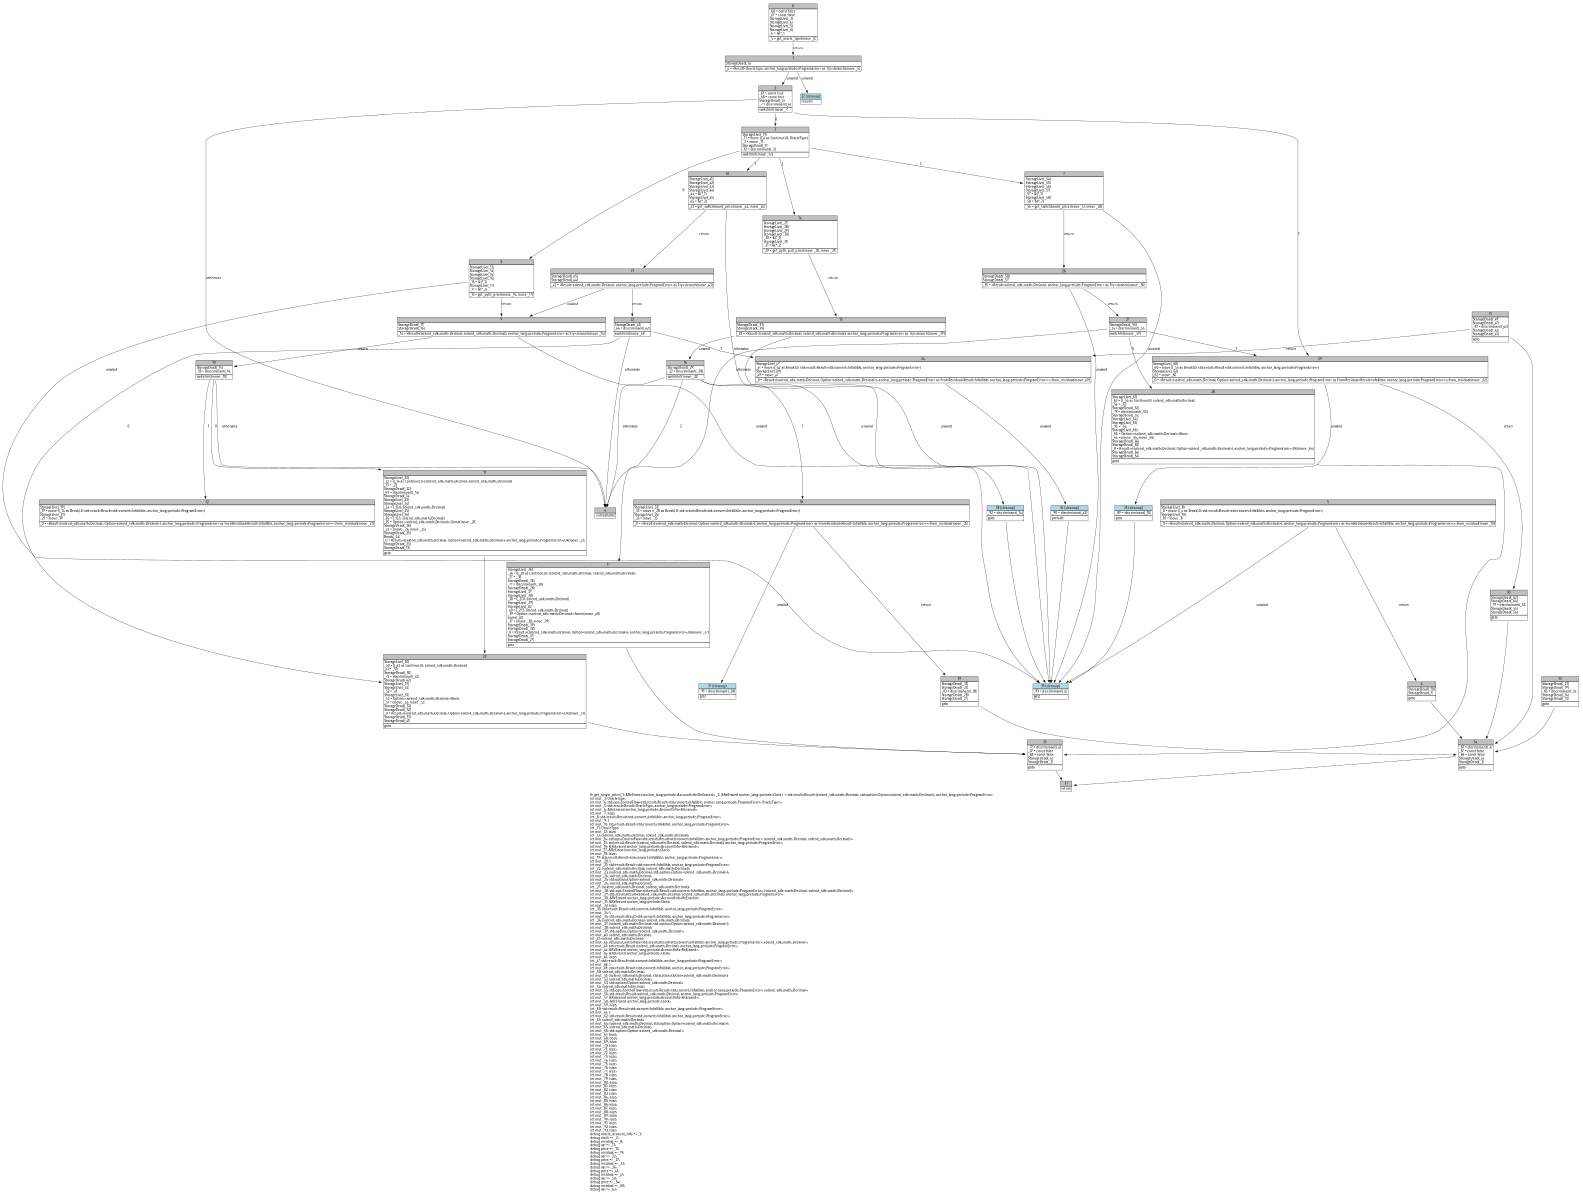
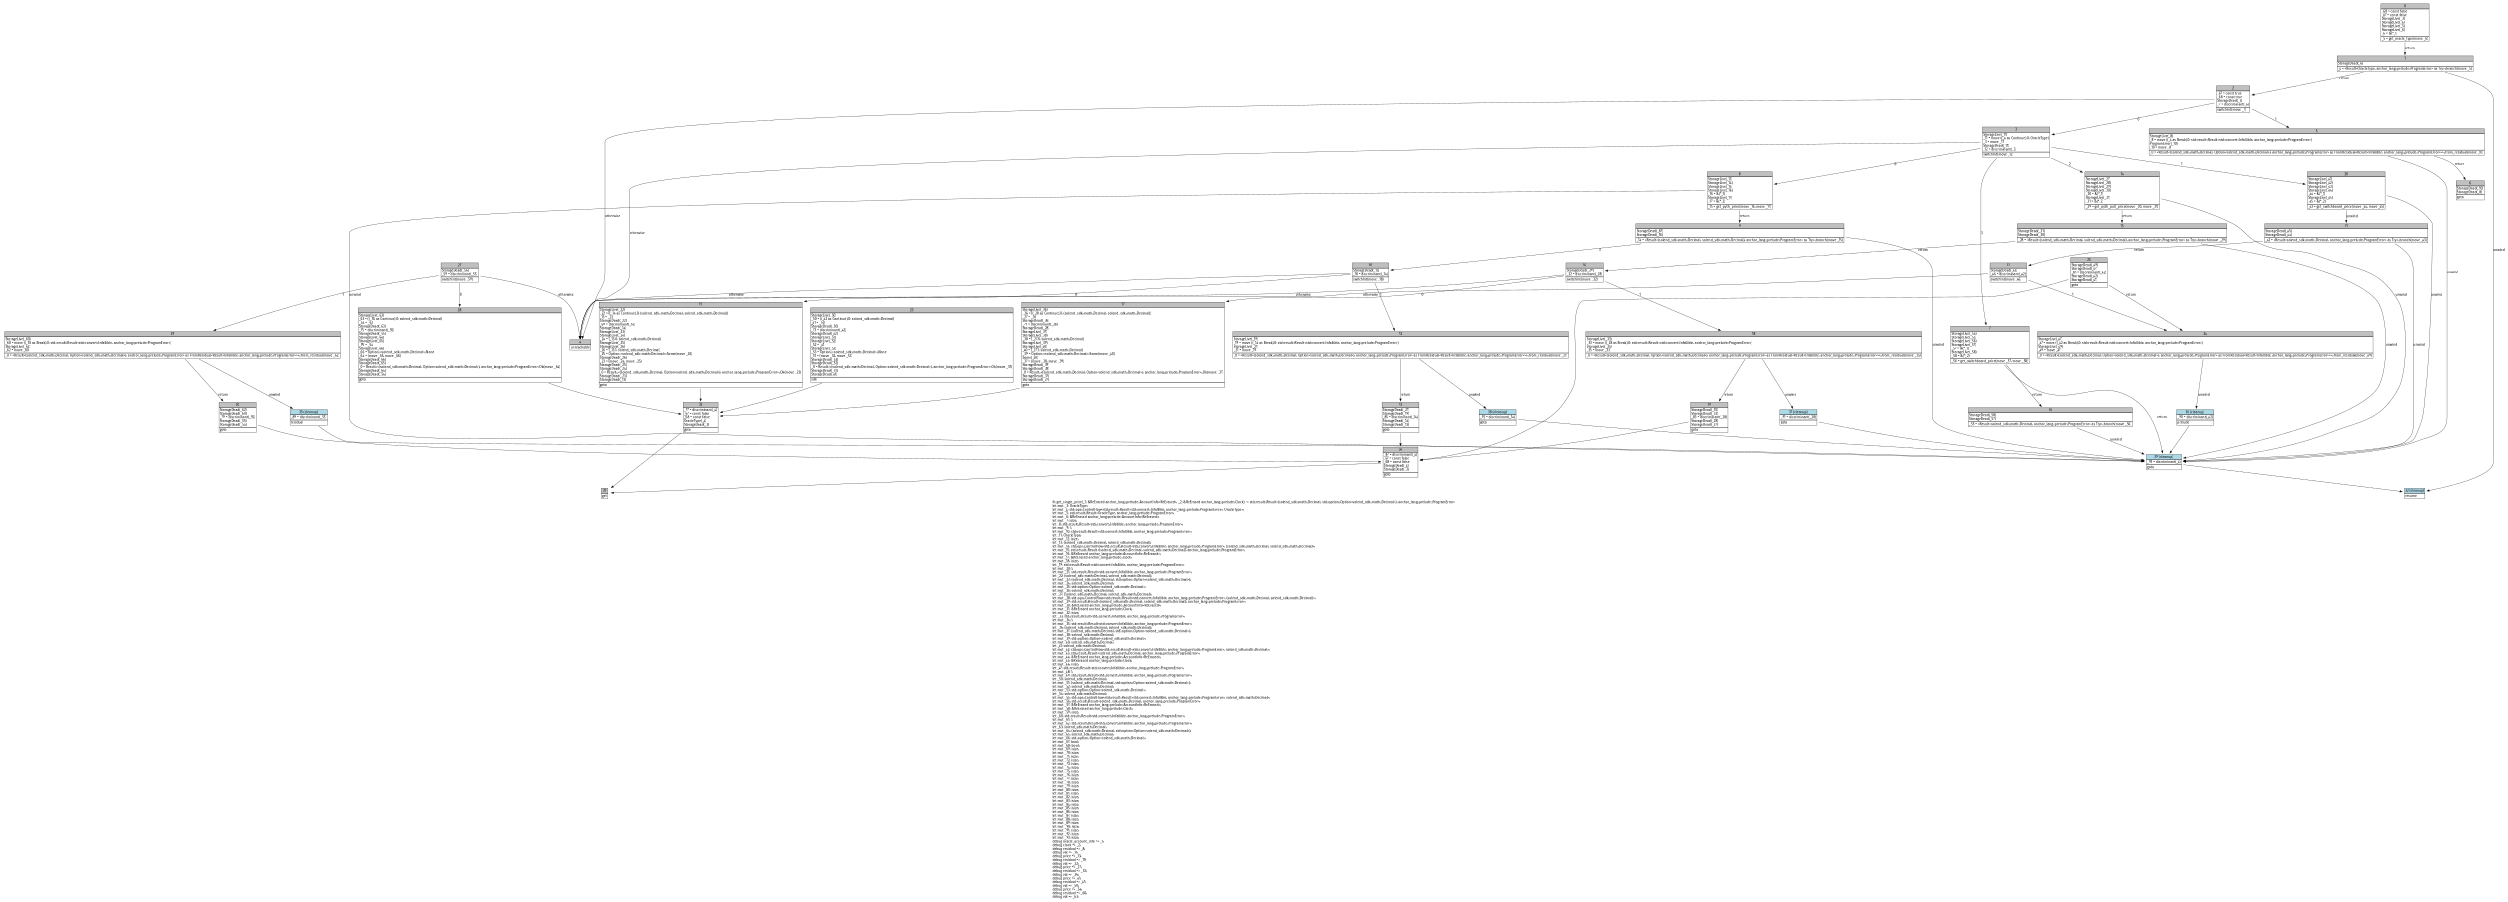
edge "1" -> "2": label "unwind" -> "return"
edge "2" -> "29": now "2" -> "5"
edge "3" -> "4": added, label "otherwise"
edge "20" -> "21": label "return" -> "unwind"
edge "26" -> "27": removed, label "return"
edge "21" -> "9": now "21" -> "39 (cleanup)"
node "9": text "StorageDead(_17)" -> "StorageDead(_87)"
edge "14" -> "39 (cleanup)": added, label "unwind"
node "27": text "_55 = discriminant(_55)" -> "_59 = discriminant(_55)"
edge "9" -> "10": label "return" -> "3"
edge "15" -> "16": label "unwind" -> "return"
edge "20" -> "39 (cleanup)": label "otherwise" -> "unwind"
edge "7" -> "39 (cleanup)": label "unwind" -> "return"
edge "12" -> "13": added, label "return"
edge "22" -> "23": removed, label "0"
edge "16" -> "17": label "2" -> "0"
edge "37 (cleanup)" -> "39 (cleanup)": added
edge "16" -> "38 (cleanup)": now "12" -> "38 (cleanup)"
edge "39 (cleanup)" -> "32 (cleanup)": added
node "5": text "StorageLive(_10)" -> "ProgramError(_10)"
node "35 (cleanup)": text "goto" -> "residual"
node "11": text "Break(_24)" -> "StorageDead(_24)"
node "30": text "StorageDead(_64)" -> "StorageDead(_60)"
edge "11" -> "23": now "11" -> "33"
node "6": text "StorageDead(_7)" -> "StorageDead(_8)"
edge "6" -> "34": removed
node "23": text "goto" -> "sdk"
node "33": text "StorageDead(_4)" -> "OracleType(_4)"
node "31": text "return" -> "get"
